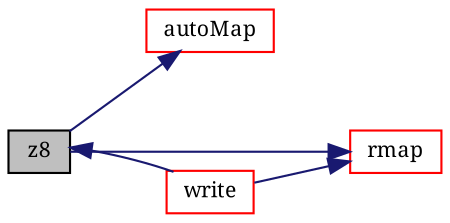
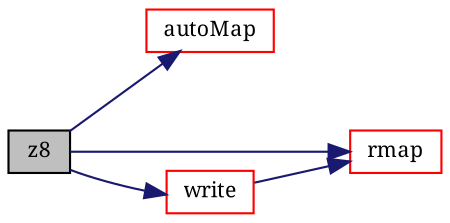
edge "write" -> "z8": reversed
